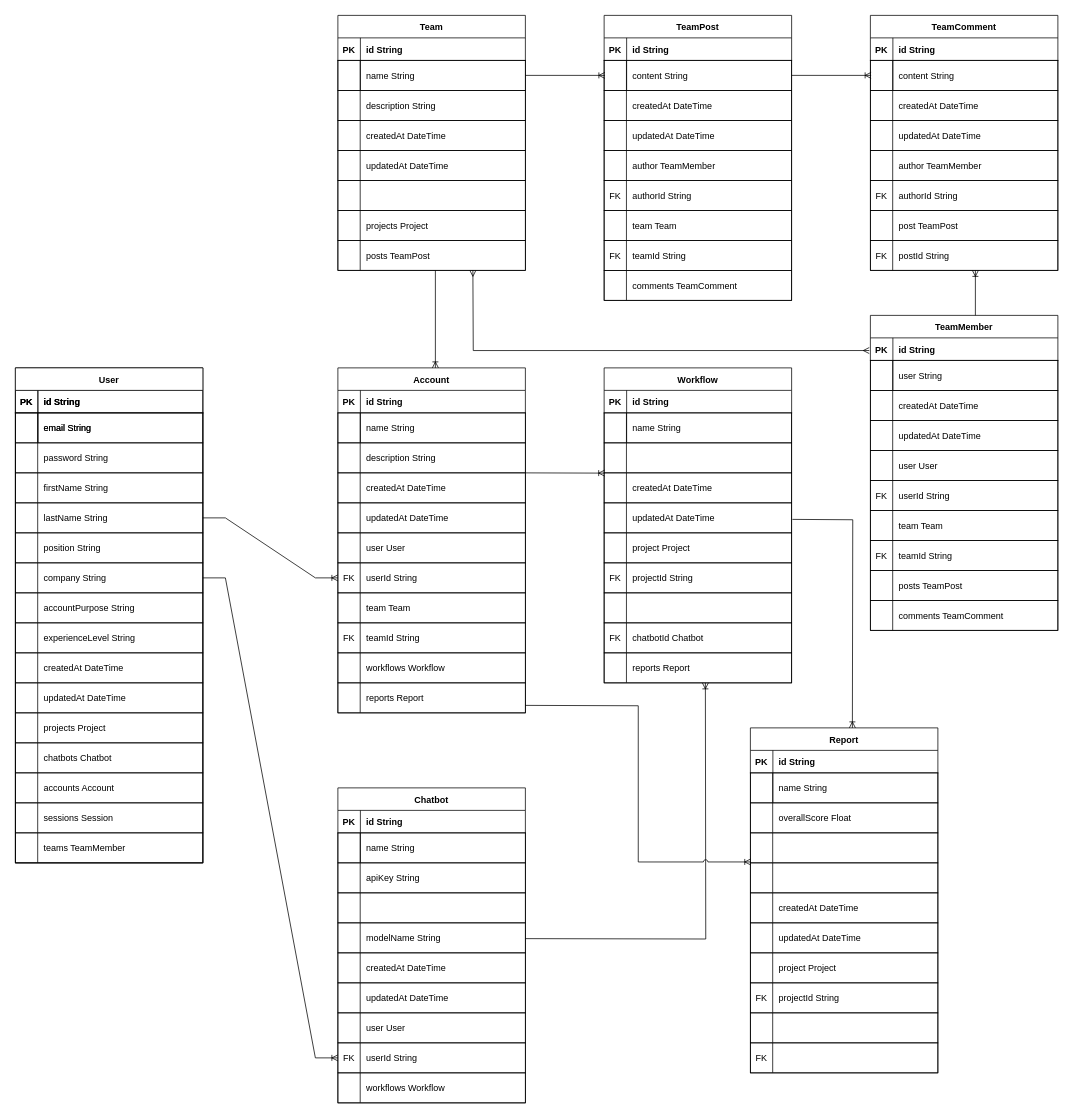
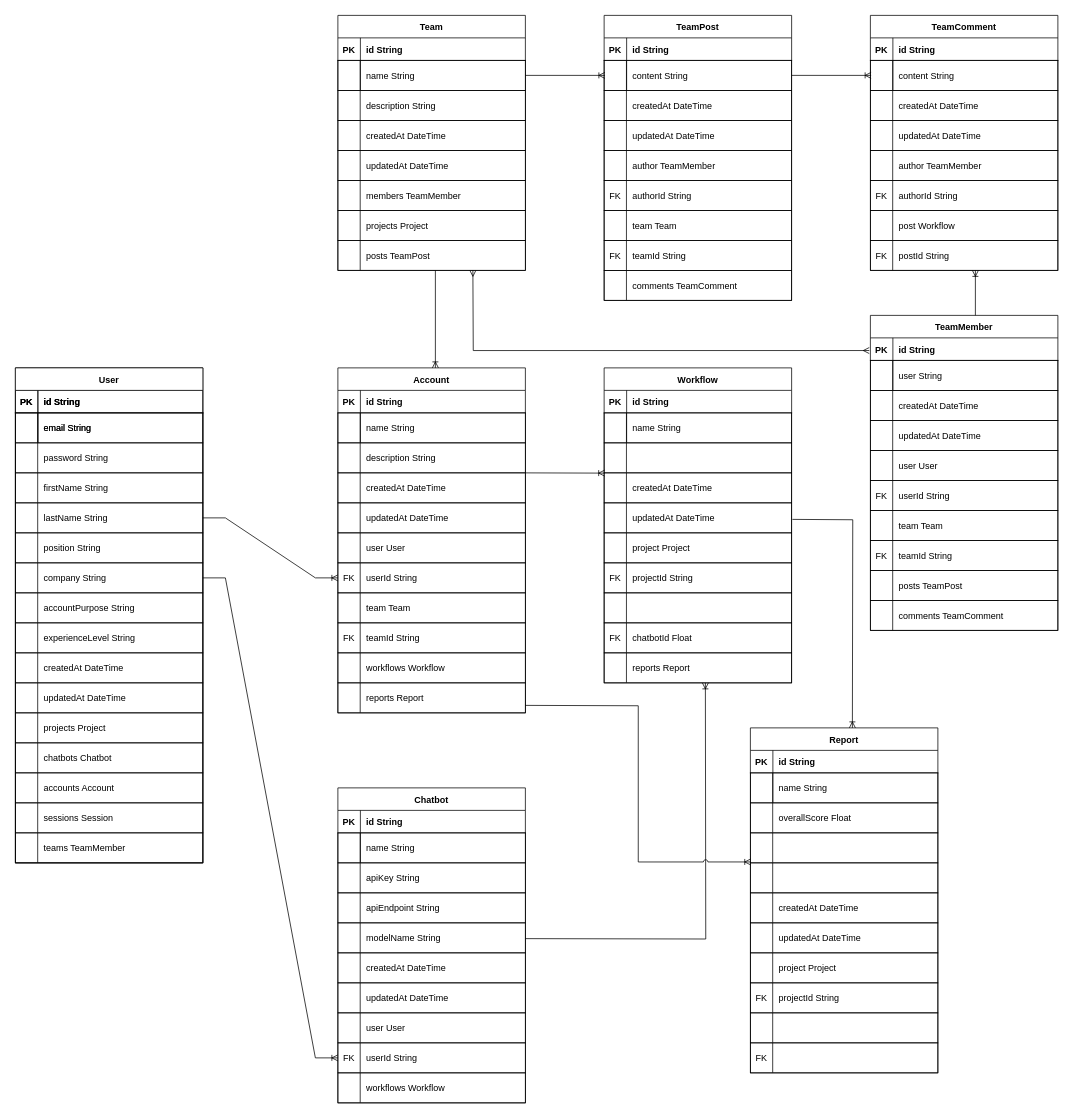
node "members TeamMember": added
node "post TeamPost": label "post TeamPost" -> "post Workflow"
node "chatbotId Chatbot": label "chatbotId Chatbot" -> "chatbotId Float"
node "apiEndpoint String": added
